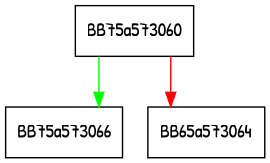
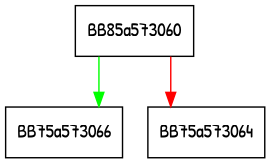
node "BB75a573060": label "BB75a573060" -> "BB85a573060"
node "BB65a573064": label "BB65a573064" -> "BB75a573064"
